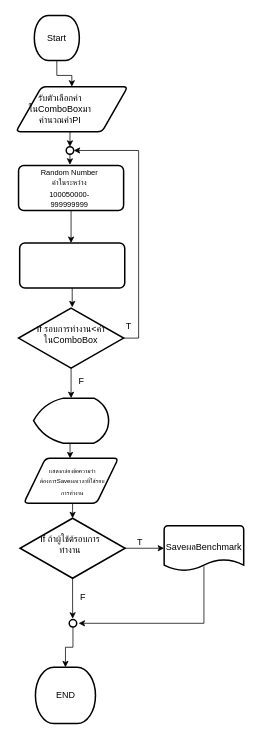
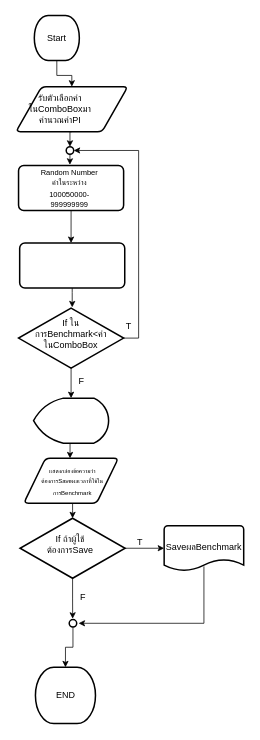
node "If รอบการทำงาน<ค่าในComboBox": label "If รอบการทำงาน<ค่าในComboBox" -> "If ในการBenchmark<ค่าในComboBox"
node "เเสดงกล่องข้อความว่าต้องการSaveผลเวลาที่ใช้รอบการทำงาน": label "เเสดงกล่องข้อความว่าต้องการSaveผลเวลาที่ใช้รอบการทำงาน" -> "เเสดงกล่องข้อความว่าต้องการSaveผลเวลาที่ใช้ในการBenchmark"
node "If ถ้าผู้ใช้ต้รอบการทำงาน": label "If ถ้าผู้ใช้ต้รอบการทำงาน" -> "If ถ้าผู้ใช้ต้องการSave"
